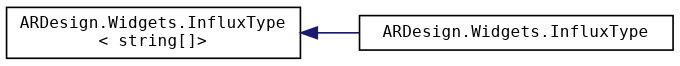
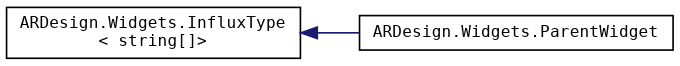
node "ARDesign.Widgets.InfluxType": label "ARDesign.Widgets.InfluxType" -> "ARDesign.Widgets.ParentWidget"
